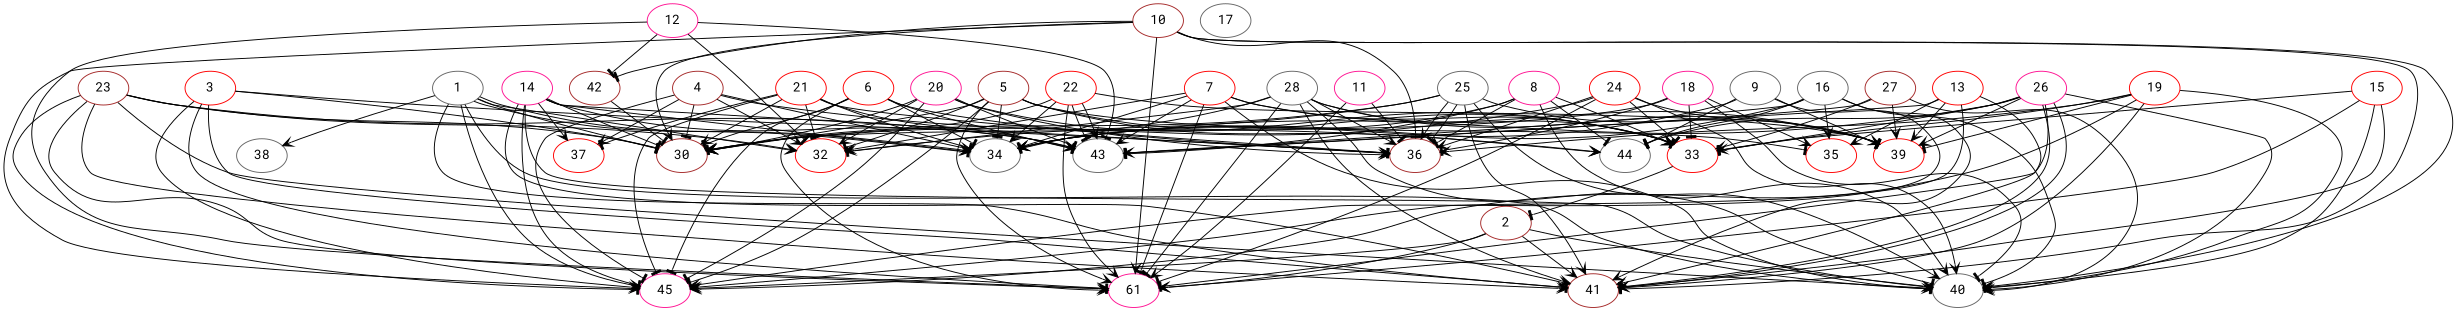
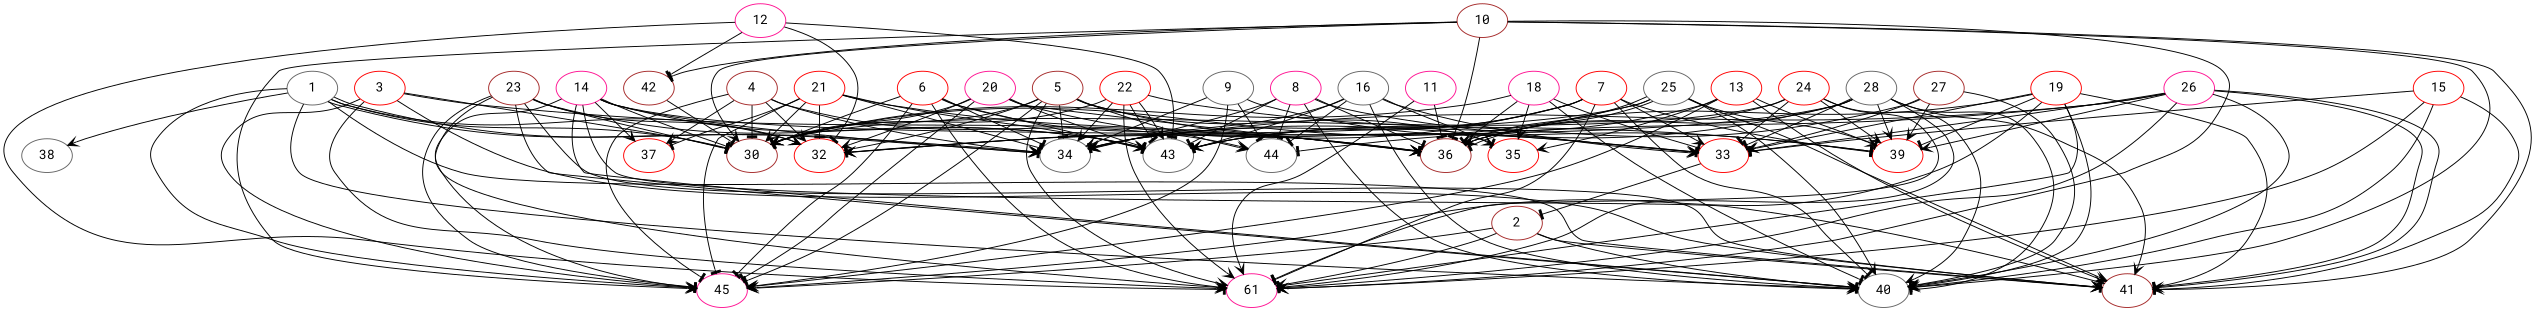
node "17": removed
edge "16" -> "41": now "16" -> "33"
edge "19" -> "61": added
